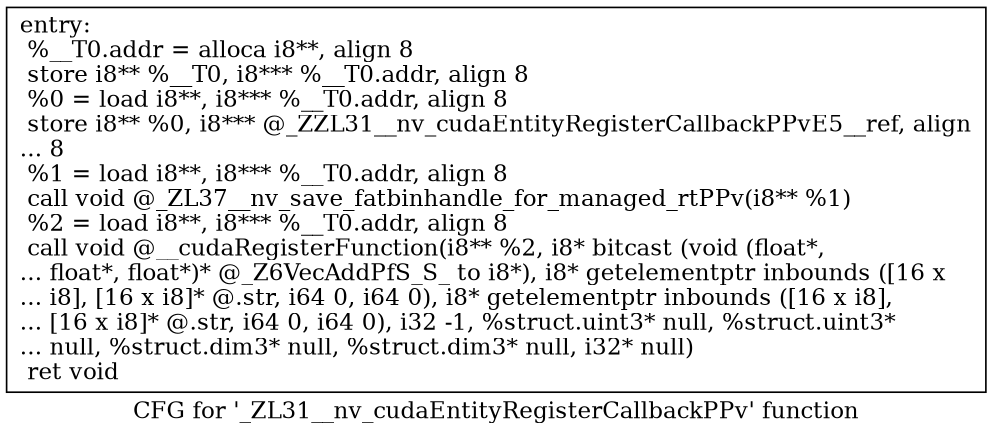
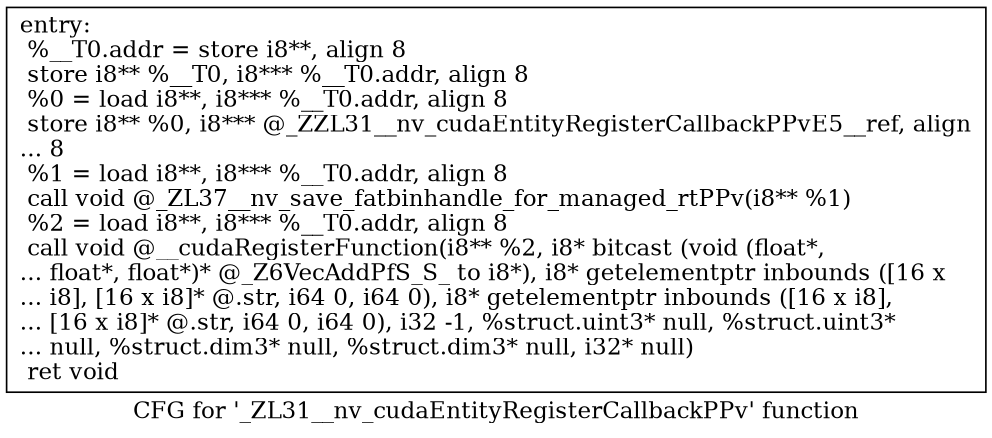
node "entry:": text "%__T0.addr = alloca i8**, align 8" -> "%__T0.addr = store i8**, align 8"
